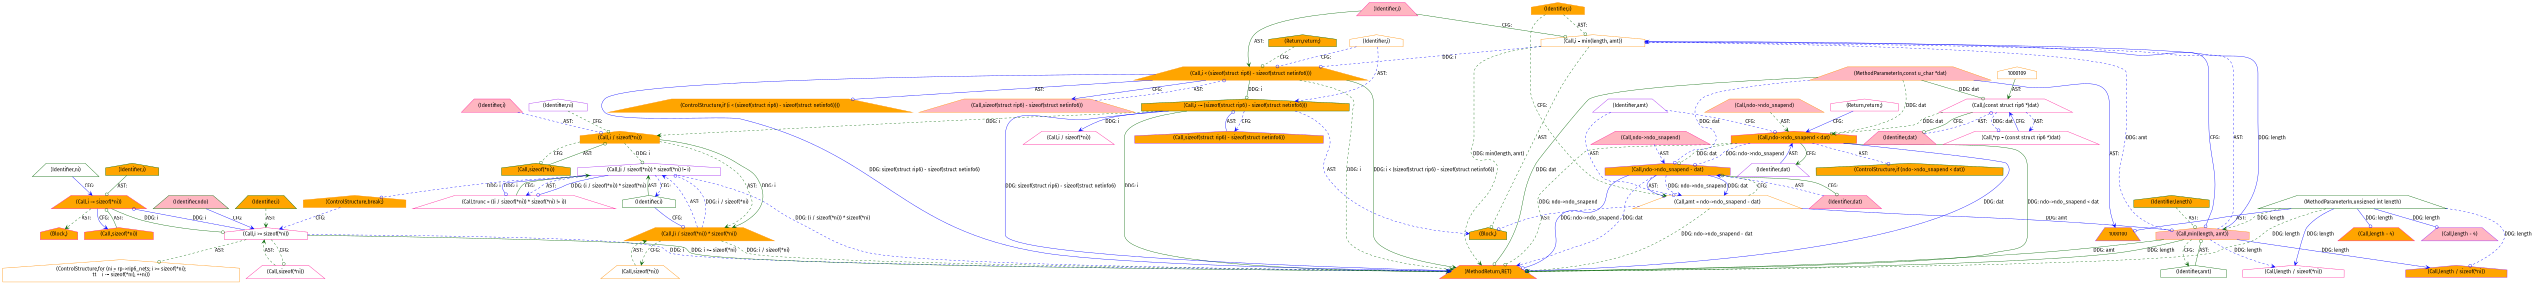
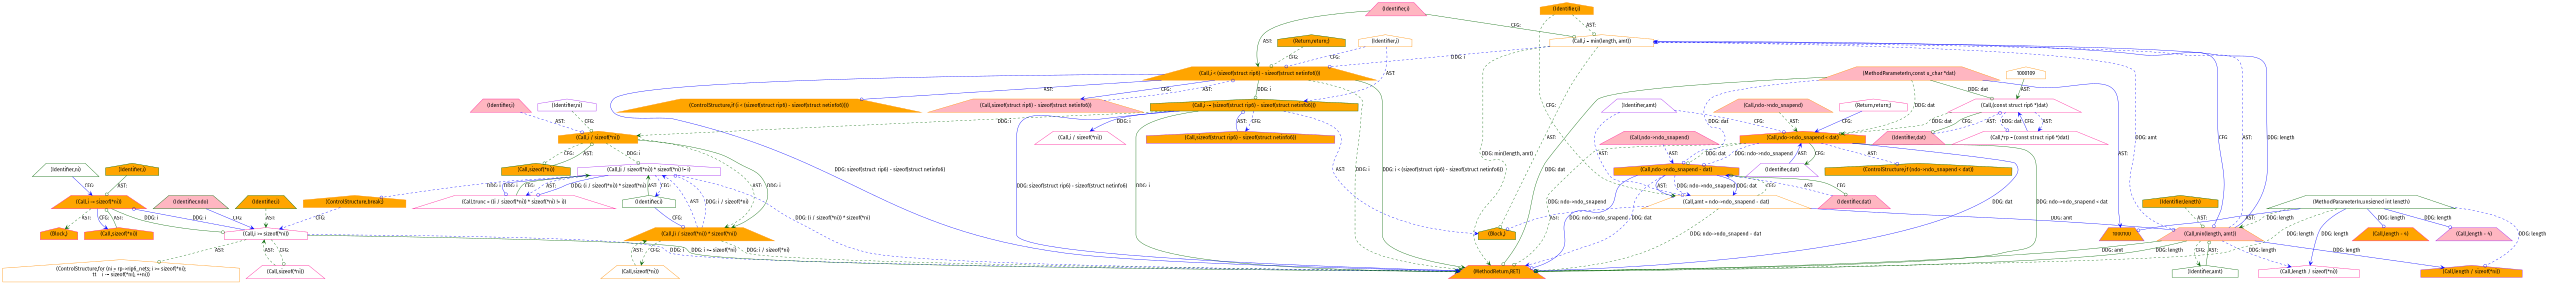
node "(Call,min(length, amt))": shape house -> trapezium
